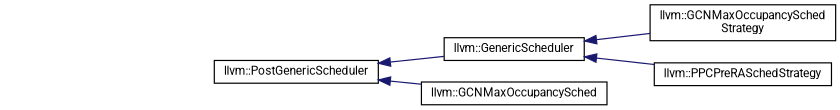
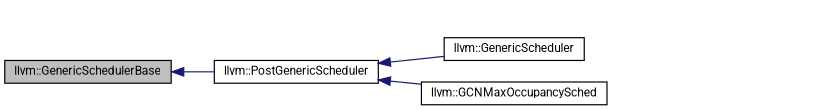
node "llvm::GCNMaxOccupancySched Strategy": removed
node "llvm::GenericSchedulerBase": added
node "llvm::PPCPreRASchedStrategy": removed
